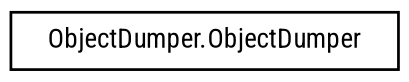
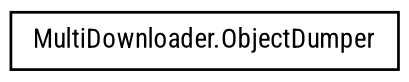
node "ObjectDumper.ObjectDumper": label "ObjectDumper.ObjectDumper" -> "MultiDownloader.ObjectDumper"
